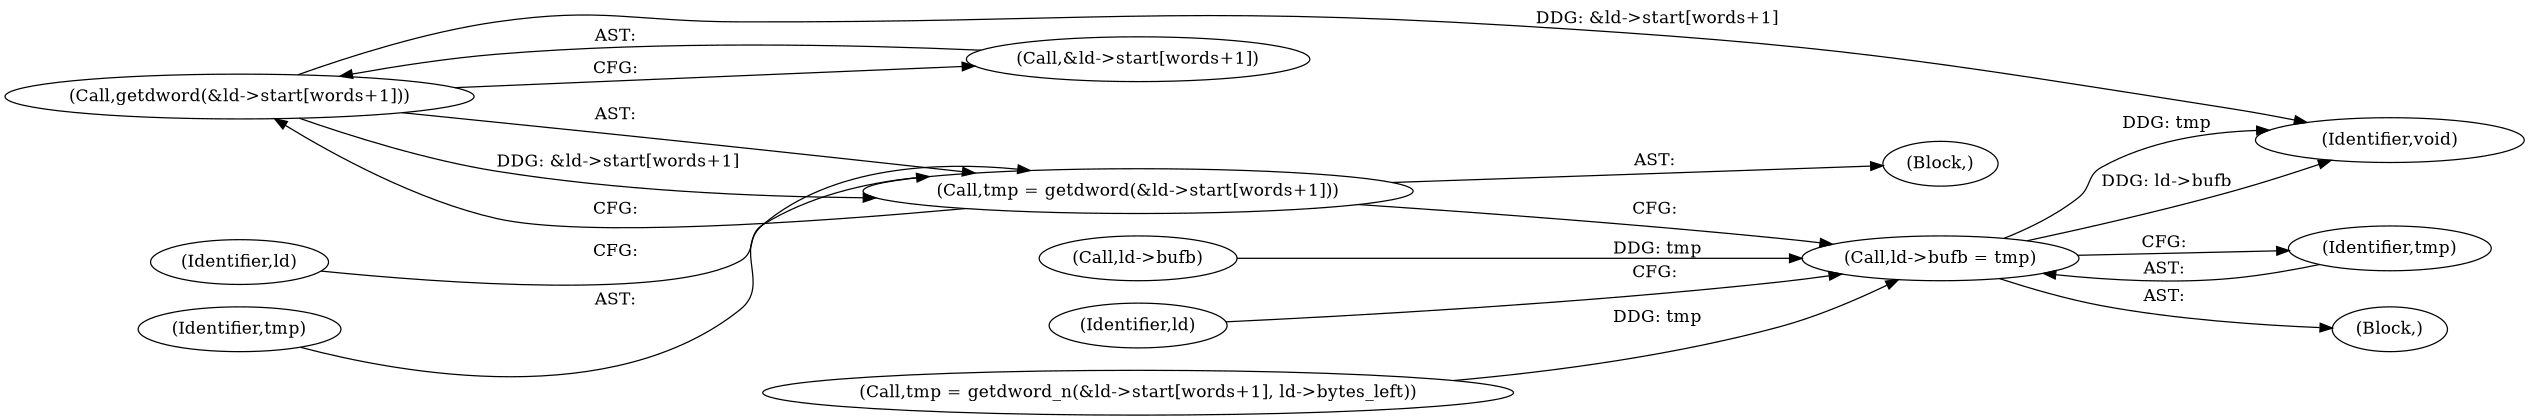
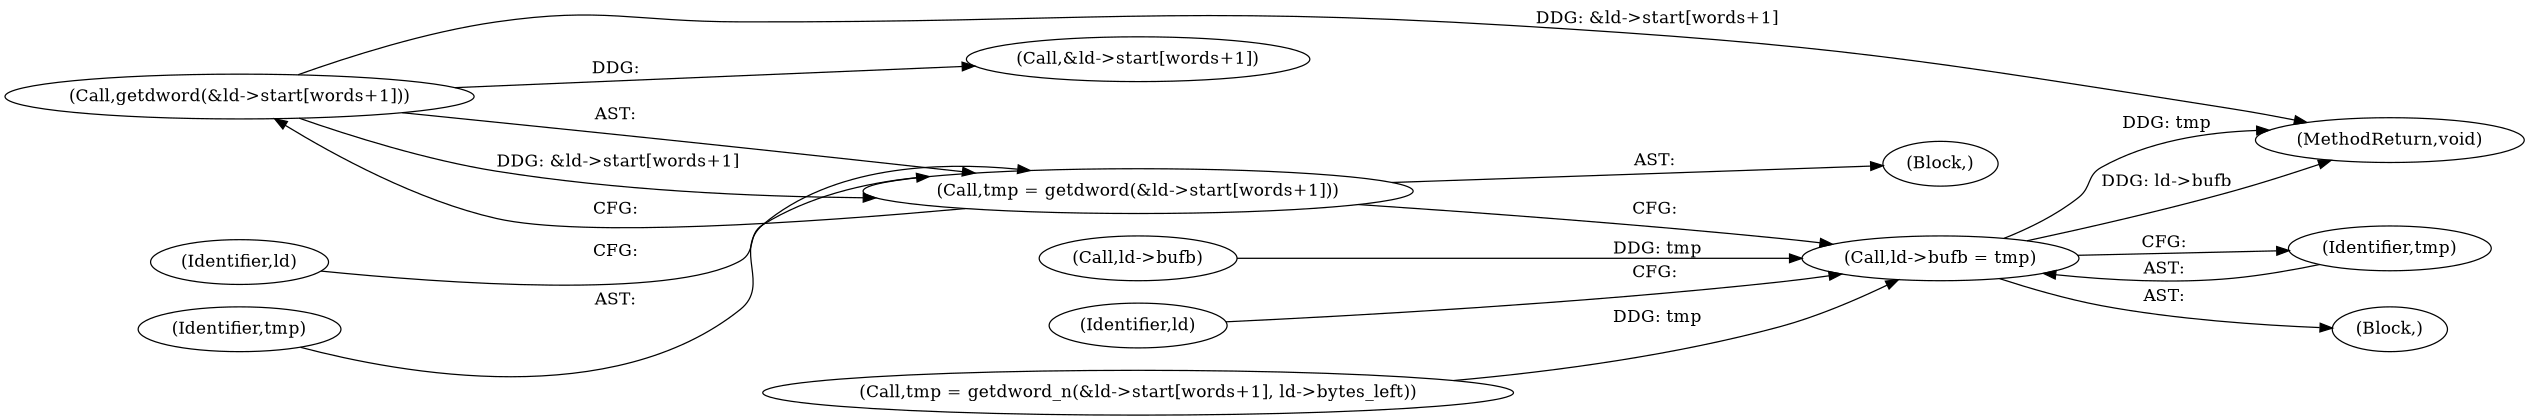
edge "(Call,&ld->start[words+1])" -> "(Call,getdword(&ld->start[words+1]))": removed, label "AST:"
edge "(Call,getdword(&ld->start[words+1]))" -> "(Call,&ld->start[words+1])": label "CFG: " -> "DDG: "
node "(Identifier,void)": label "(Identifier,void)" -> "(MethodReturn,void)"
